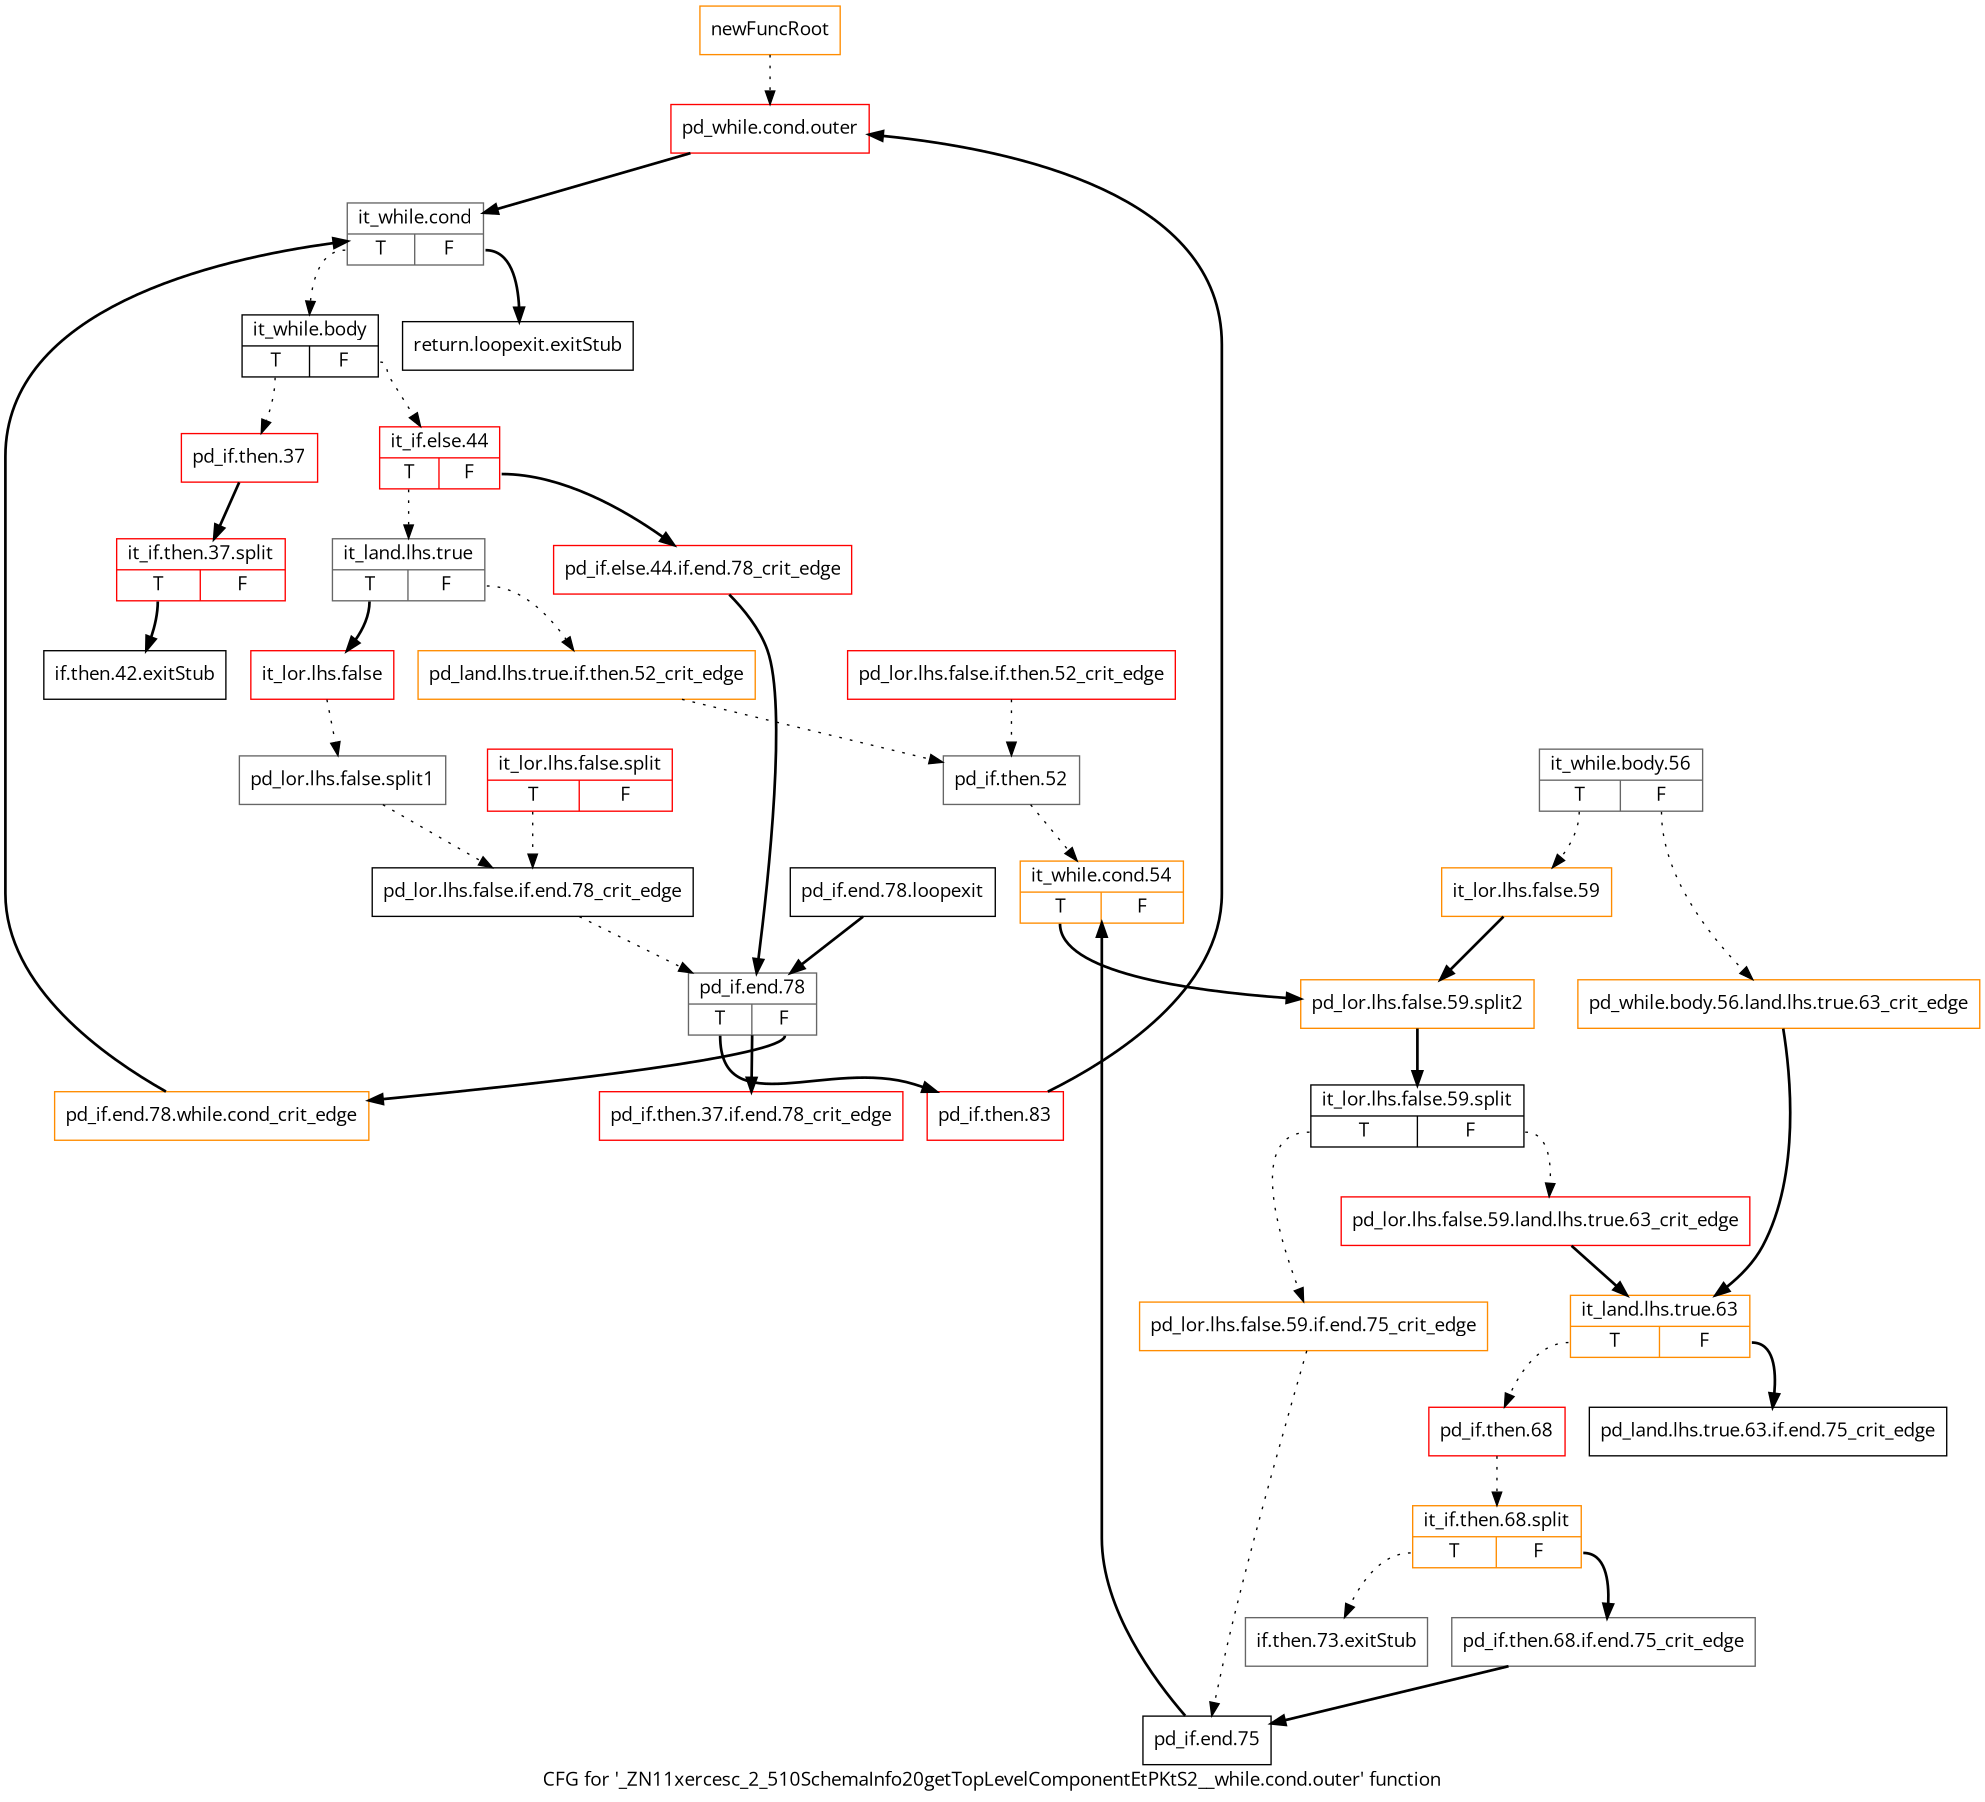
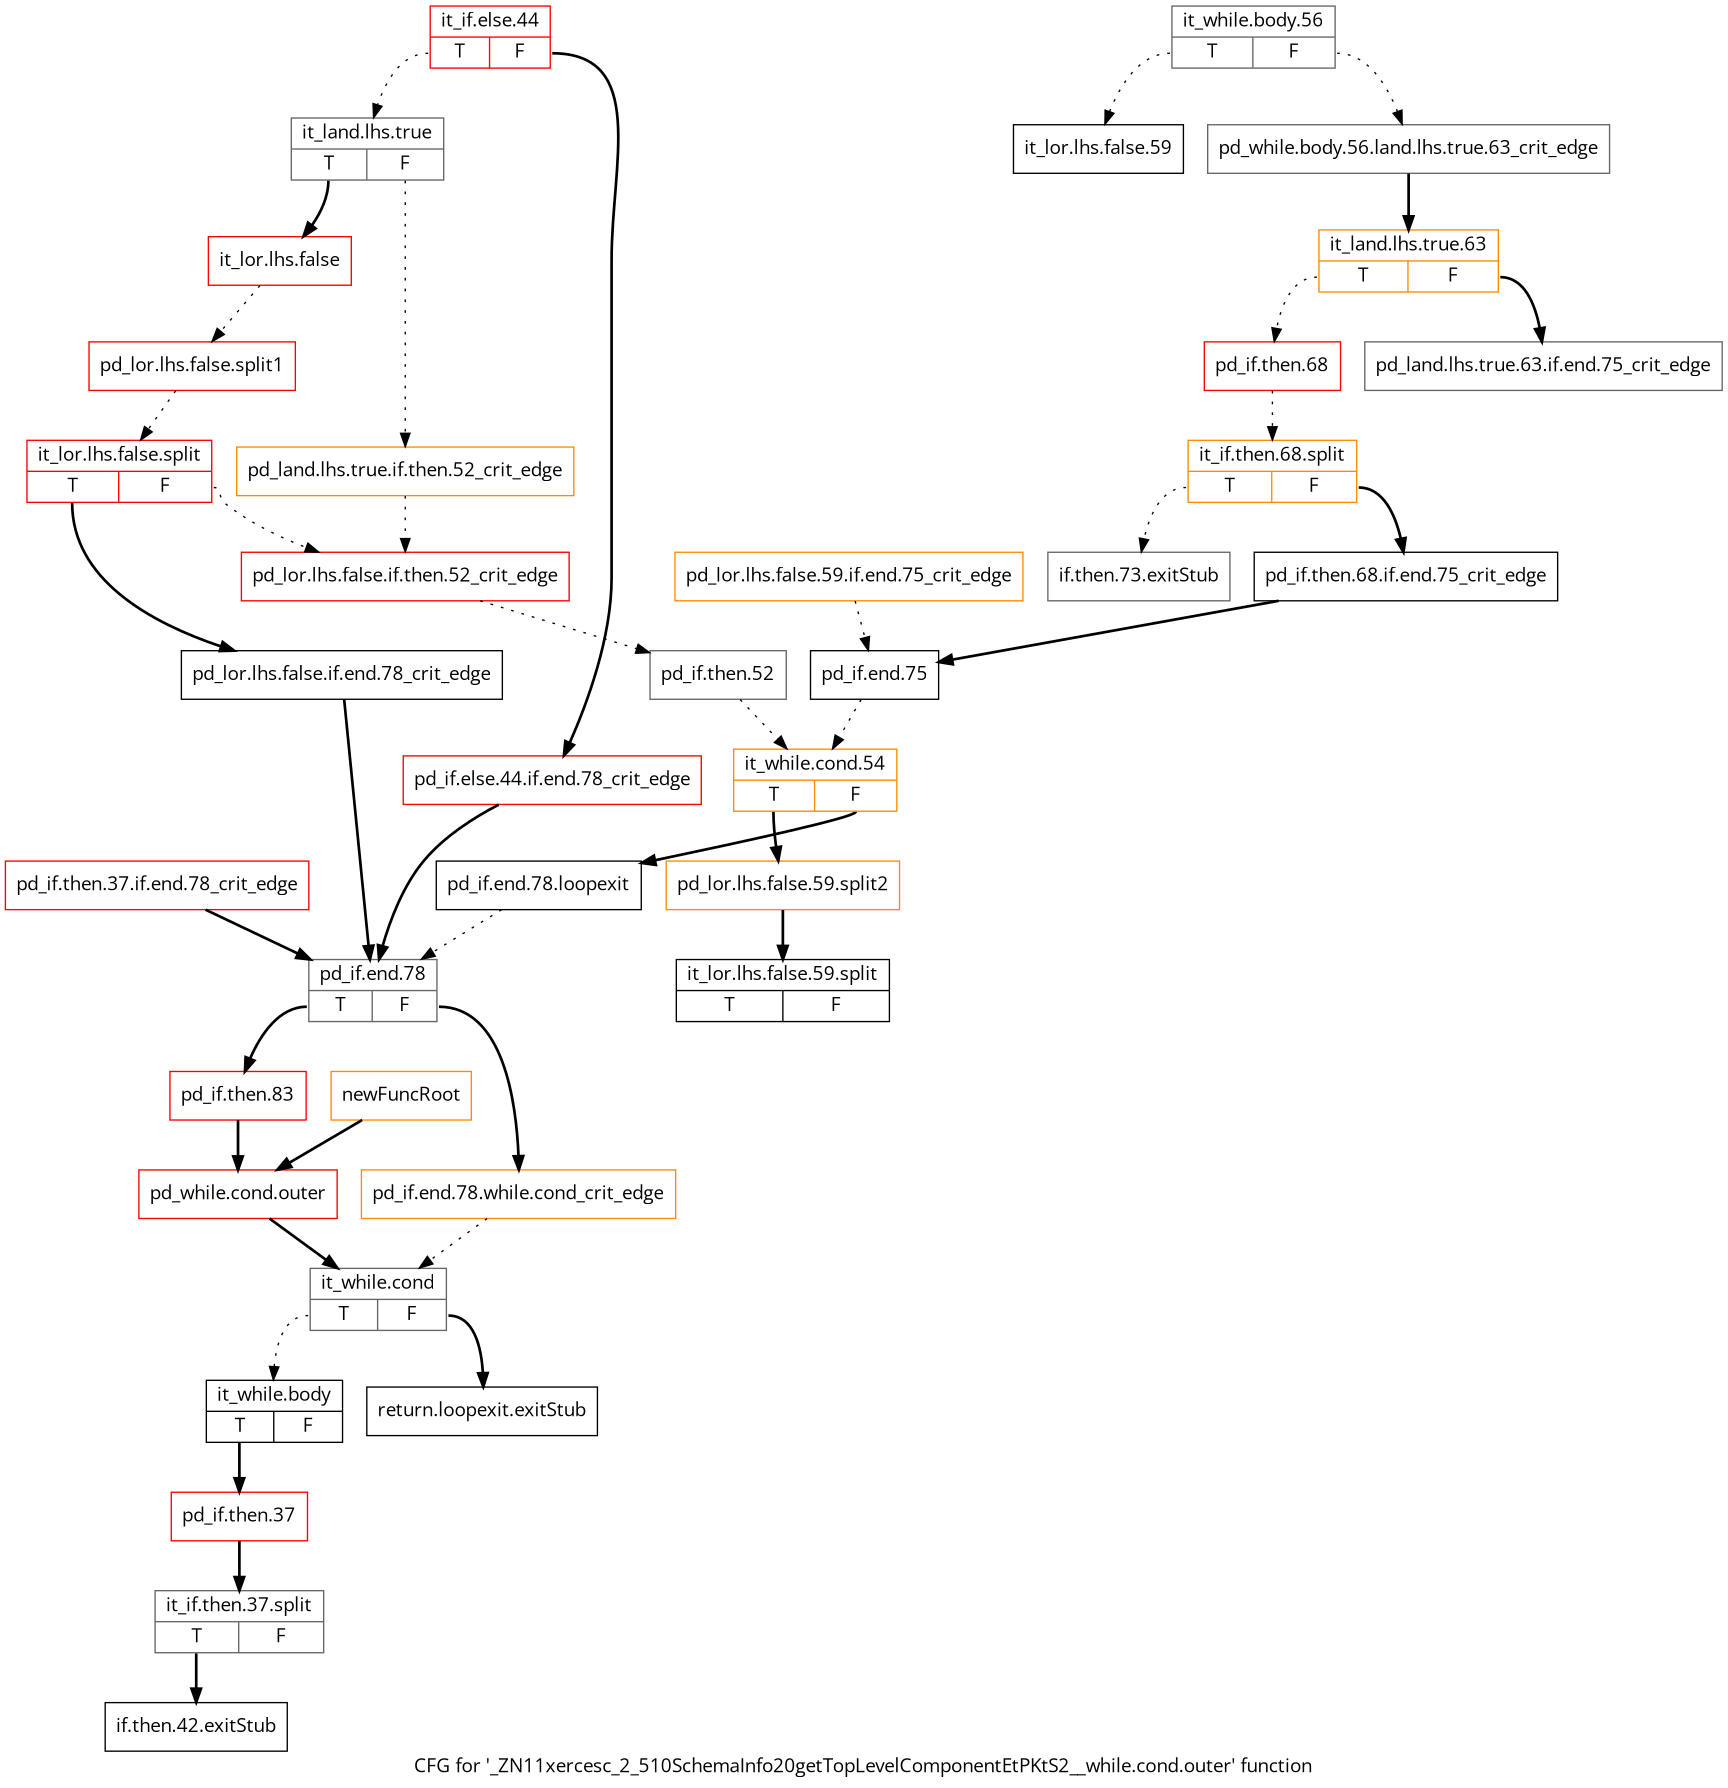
edge "newFuncRoot" -> "pd_while.cond.outer": style dotted -> bold
edge "it_while.body" -> "it_if.else.44": removed
edge "it_while.body" -> "pd_if.then.37": style dotted -> bold
edge "it_lor.lhs.false.split" -> "pd_lor.lhs.false.if.then.52_crit_edge": added
node "it_if.then.37.split": color red -> gray40
edge "pd_if.end.78.while.cond_crit_edge" -> "it_while.cond": style bold -> dotted
edge "pd_land.lhs.true.if.then.52_crit_edge" -> "pd_if.then.52": now "pd_land.lhs.true.if.then.52_crit_edge" -> "pd_lor.lhs.false.if.then.52_crit_edge"
node "pd_lor.lhs.false.split1": color gray40 -> red
edge "pd_lor.lhs.false.split1" -> "pd_lor.lhs.false.if.end.78_crit_edge": now "pd_lor.lhs.false.split1" -> "it_lor.lhs.false.split"
edge "it_lor.lhs.false.split" -> "pd_lor.lhs.false.if.end.78_crit_edge": style dotted -> bold
edge "it_while.cond.54" -> "pd_if.end.78.loopexit": added
node "it_lor.lhs.false.59": color darkorange -> black
edge "pd_if.end.78.loopexit" -> "pd_if.end.78": style bold -> dotted
edge "pd_lor.lhs.false.if.end.78_crit_edge" -> "pd_if.end.78": style dotted -> bold
edge "it_lor.lhs.false.59" -> "pd_lor.lhs.false.59.split2": removed
node "pd_while.body.56.land.lhs.true.63_crit_edge": color darkorange -> gray40
edge "pd_if.end.78" -> "pd_if.then.37.if.end.78_crit_edge": reversed
edge "it_lor.lhs.false.59.split" -> "pd_lor.lhs.false.59.if.end.75_crit_edge": removed
node "pd_lor.lhs.false.59.land.lhs.true.63_crit_edge": removed
edge "pd_if.end.75" -> "it_while.cond.54": style bold -> dotted
node "pd_land.lhs.true.63.if.end.75_crit_edge": color black -> gray40
node "pd_if.then.68.if.end.75_crit_edge": color gray40 -> black
